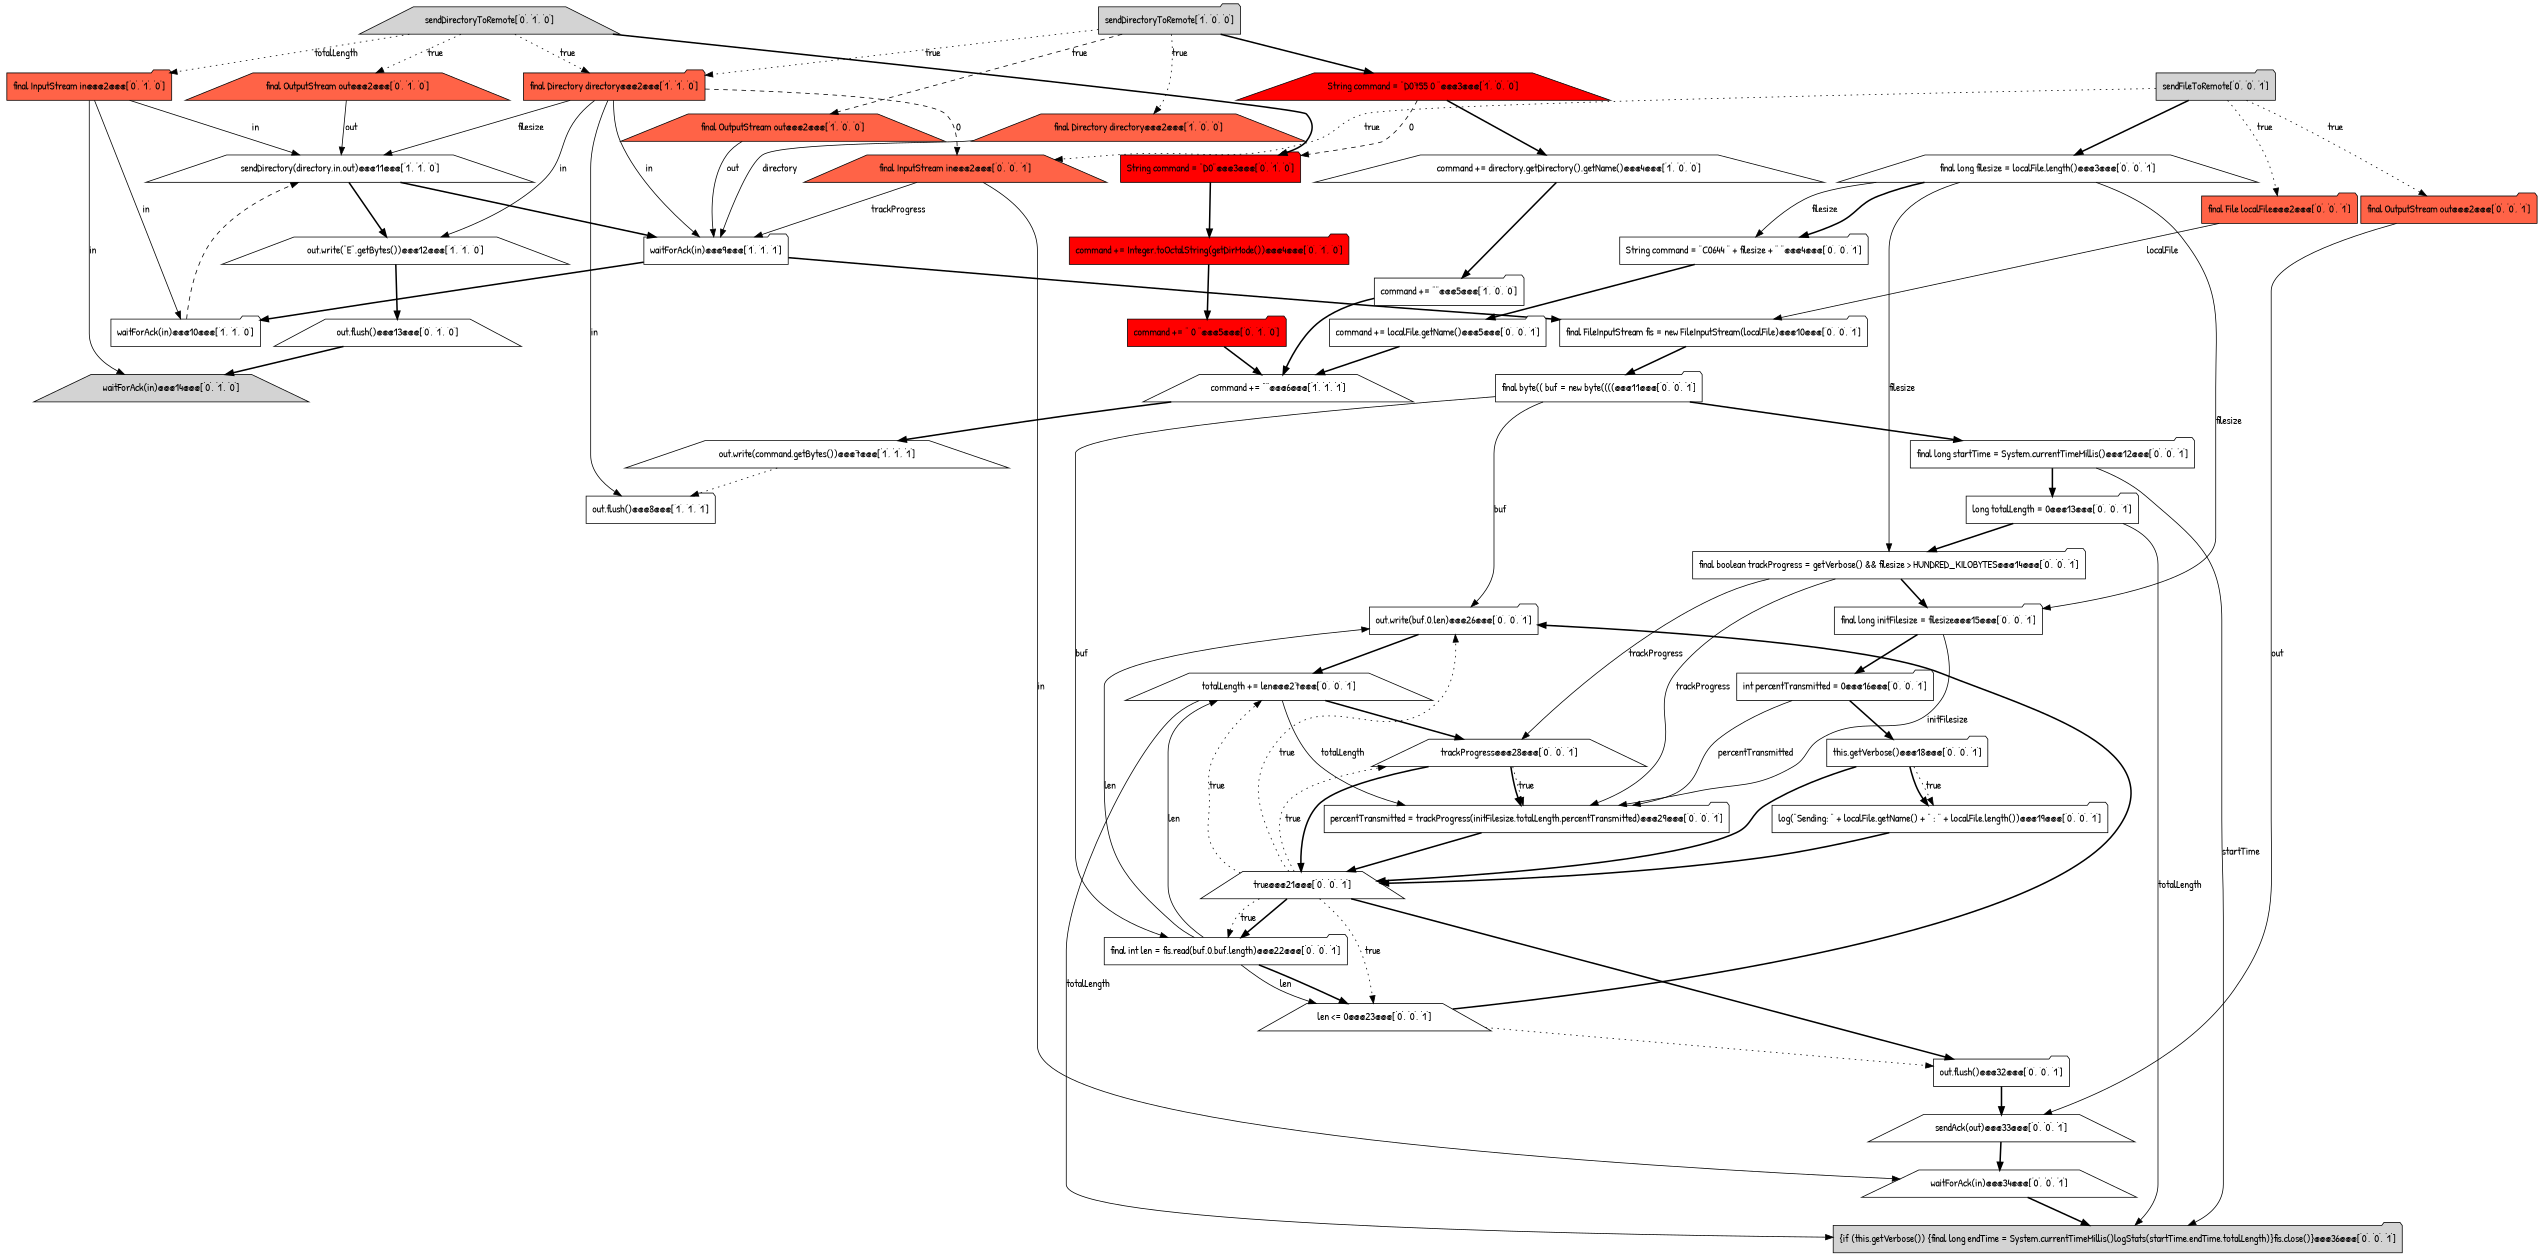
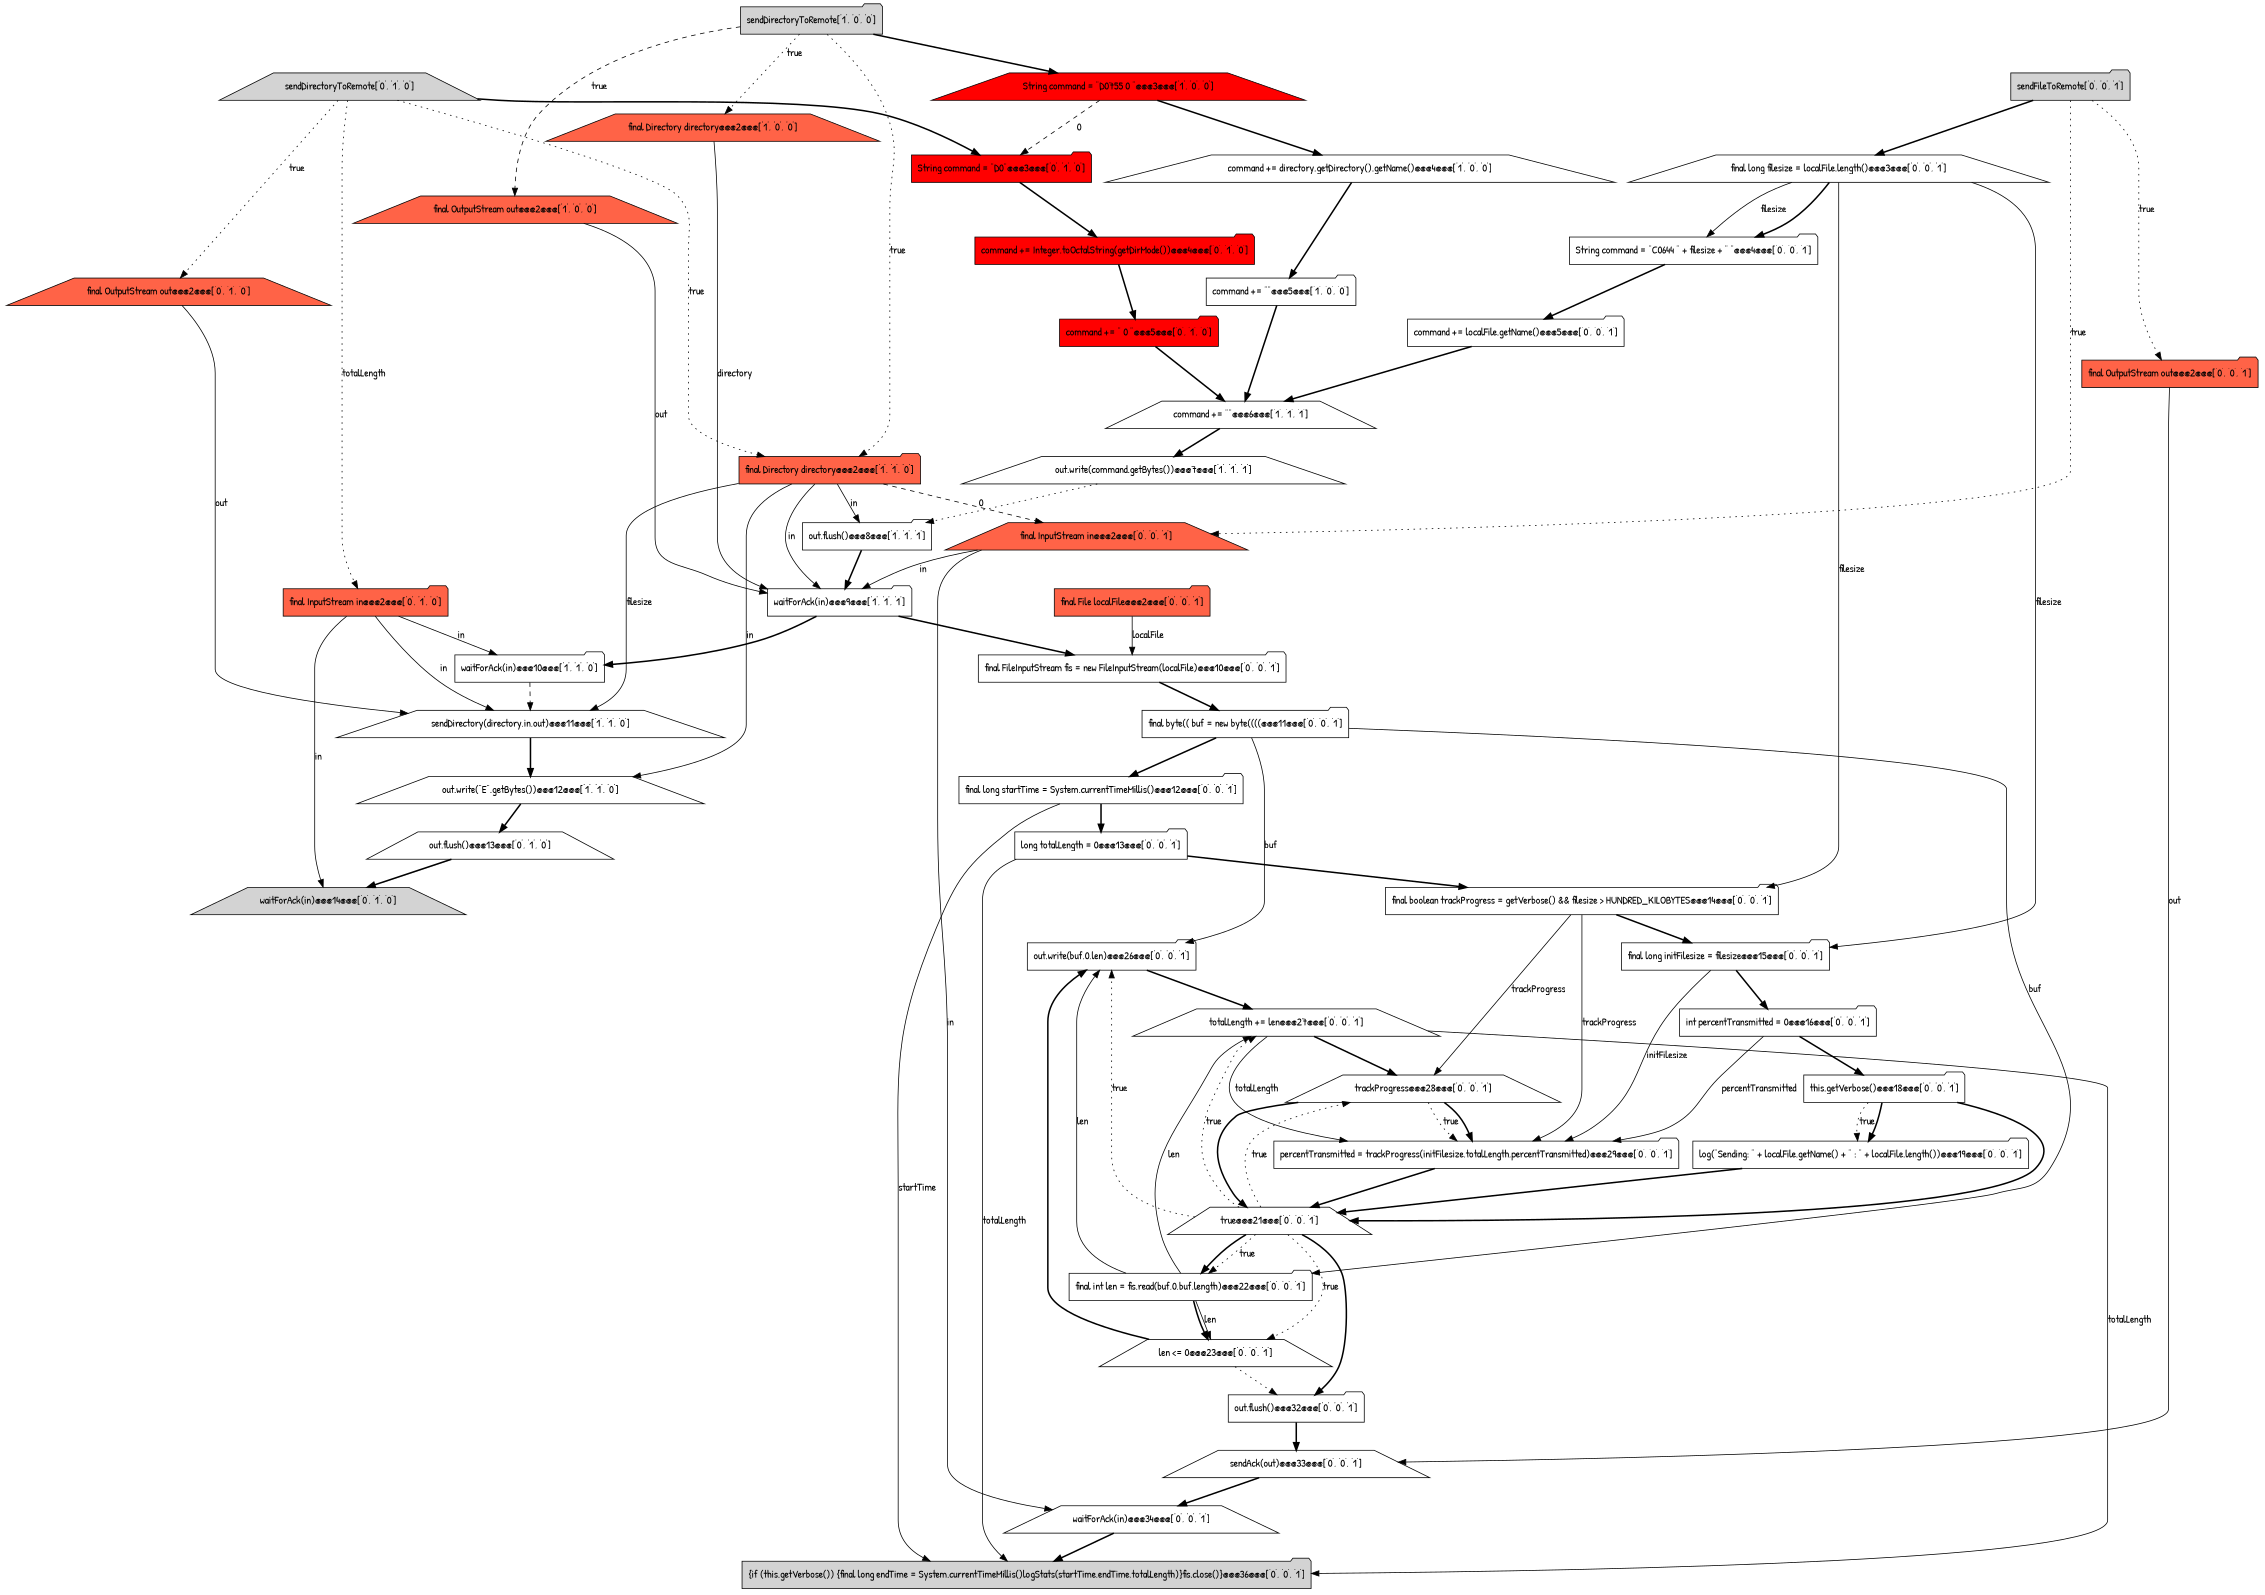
edge "sendFileToRemote['0', '0', '1']" -> "final File localFile@@@2@@@['0', '0', '1']": removed, label "true"
edge "sendDirectory(directory,in,out)@@@11@@@['1', '1', '0']" -> "waitForAck(in)@@@9@@@['1', '1', '1']": now "out.flush()@@@8@@@['1', '1', '1']" -> "waitForAck(in)@@@9@@@['1', '1', '1']"
edge "final InputStream in@@@2@@@['0', '0', '1']" -> "waitForAck(in)@@@9@@@['1', '1', '1']": label "trackProgress" -> "in"
